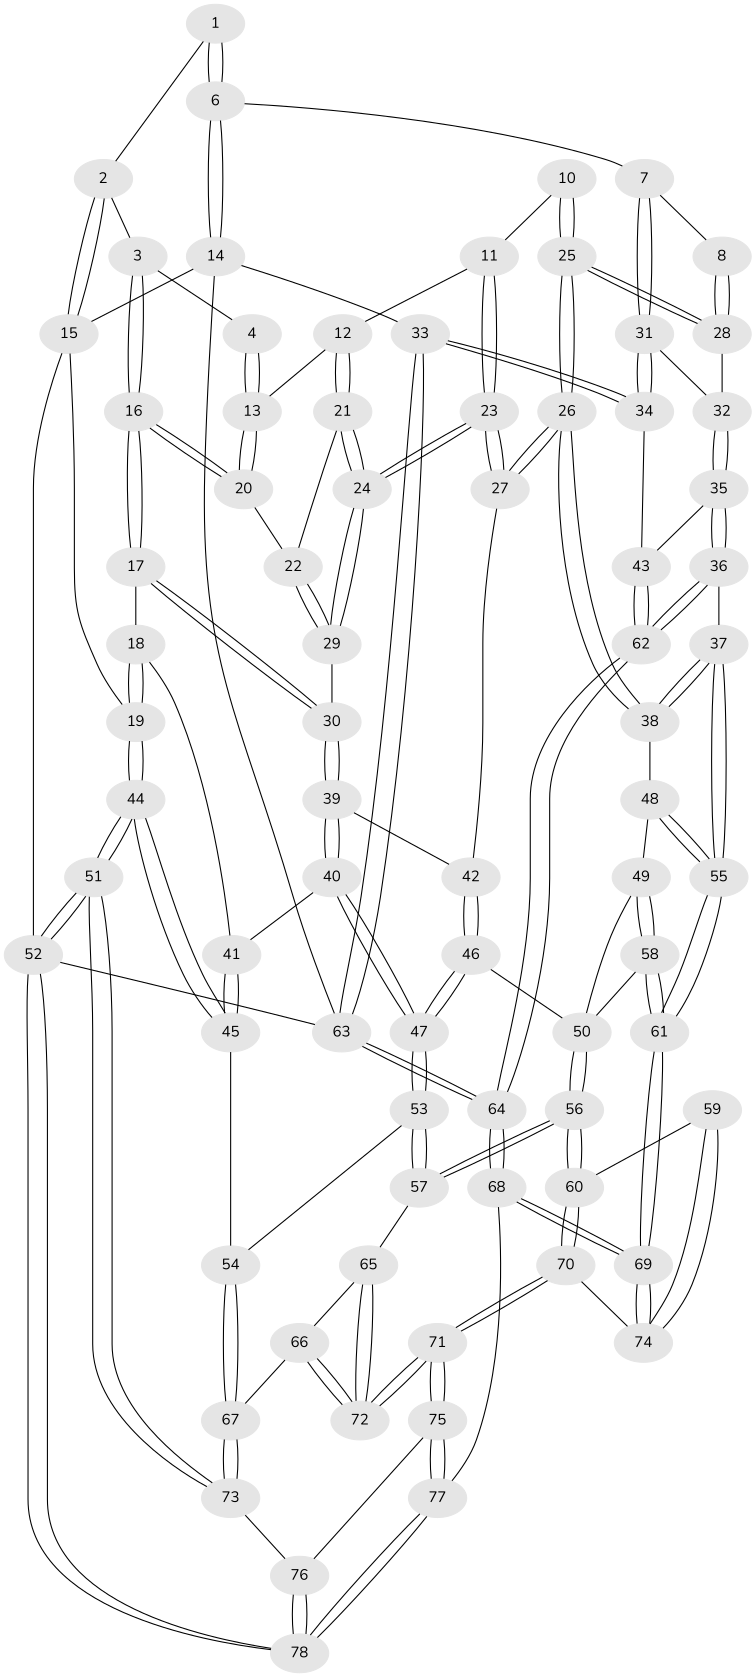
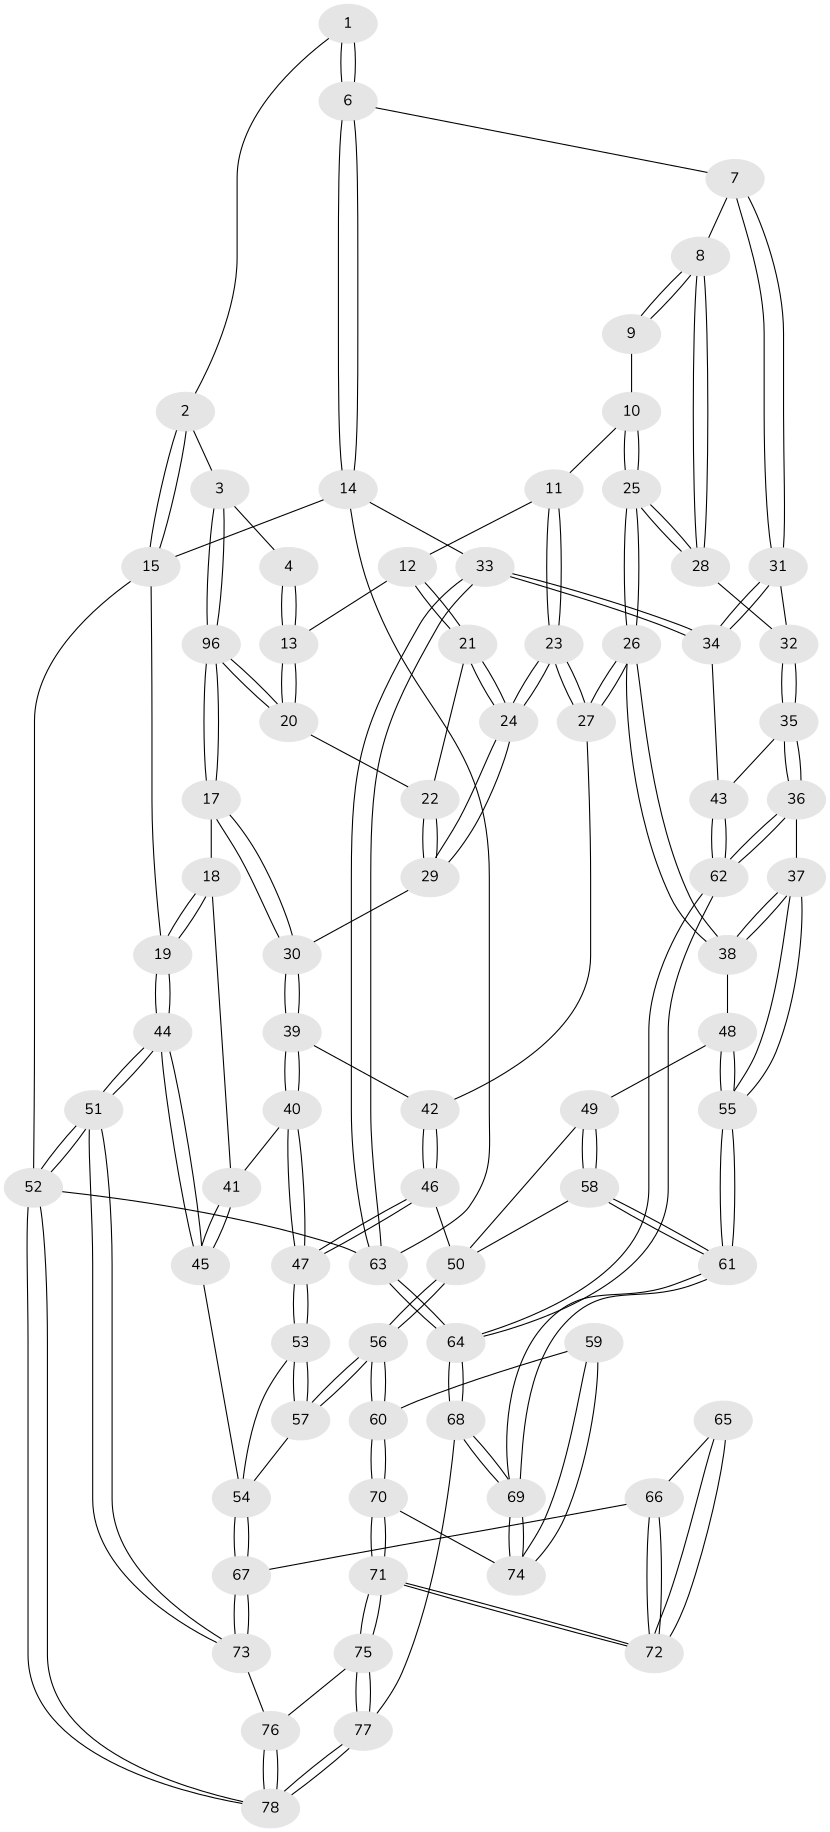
node "9": added
node "16": label "16" -> "96"
edge "57" -- "65": now "57" -- "54"
